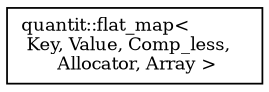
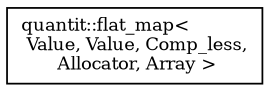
node "quantit::flat_map< Key, Value, Comp_less, Allocator, Array >": label "quantit::flat_map< Key, Value, Comp_less, Allocator, Array >" -> "quantit::flat_map< Value, Value, Comp_less, Allocator, Array >"
